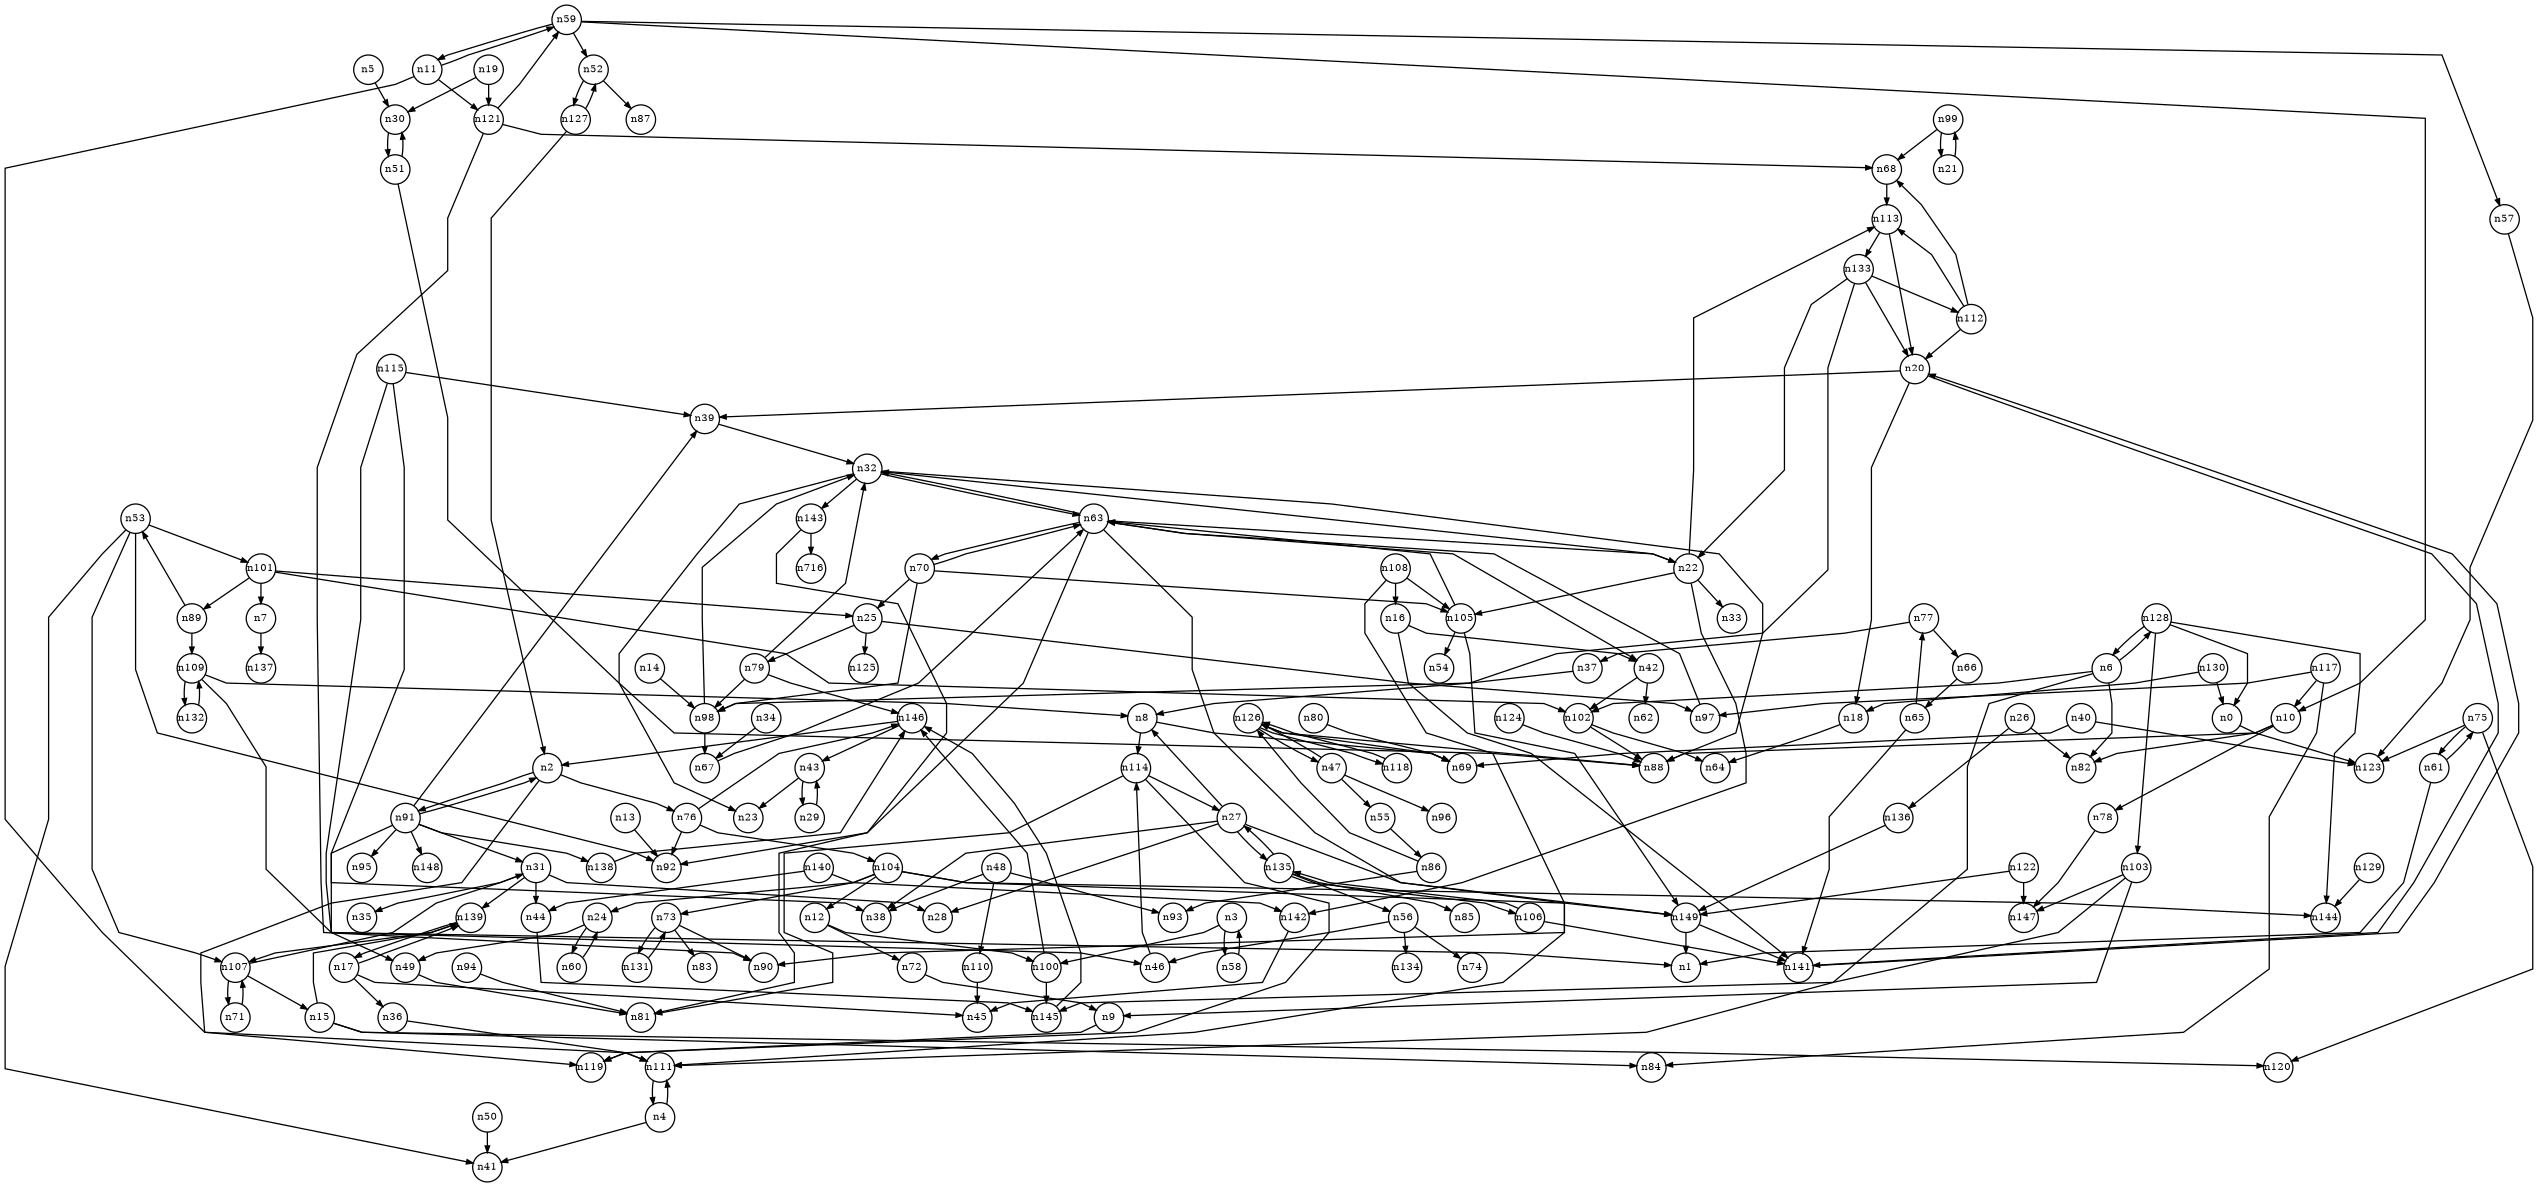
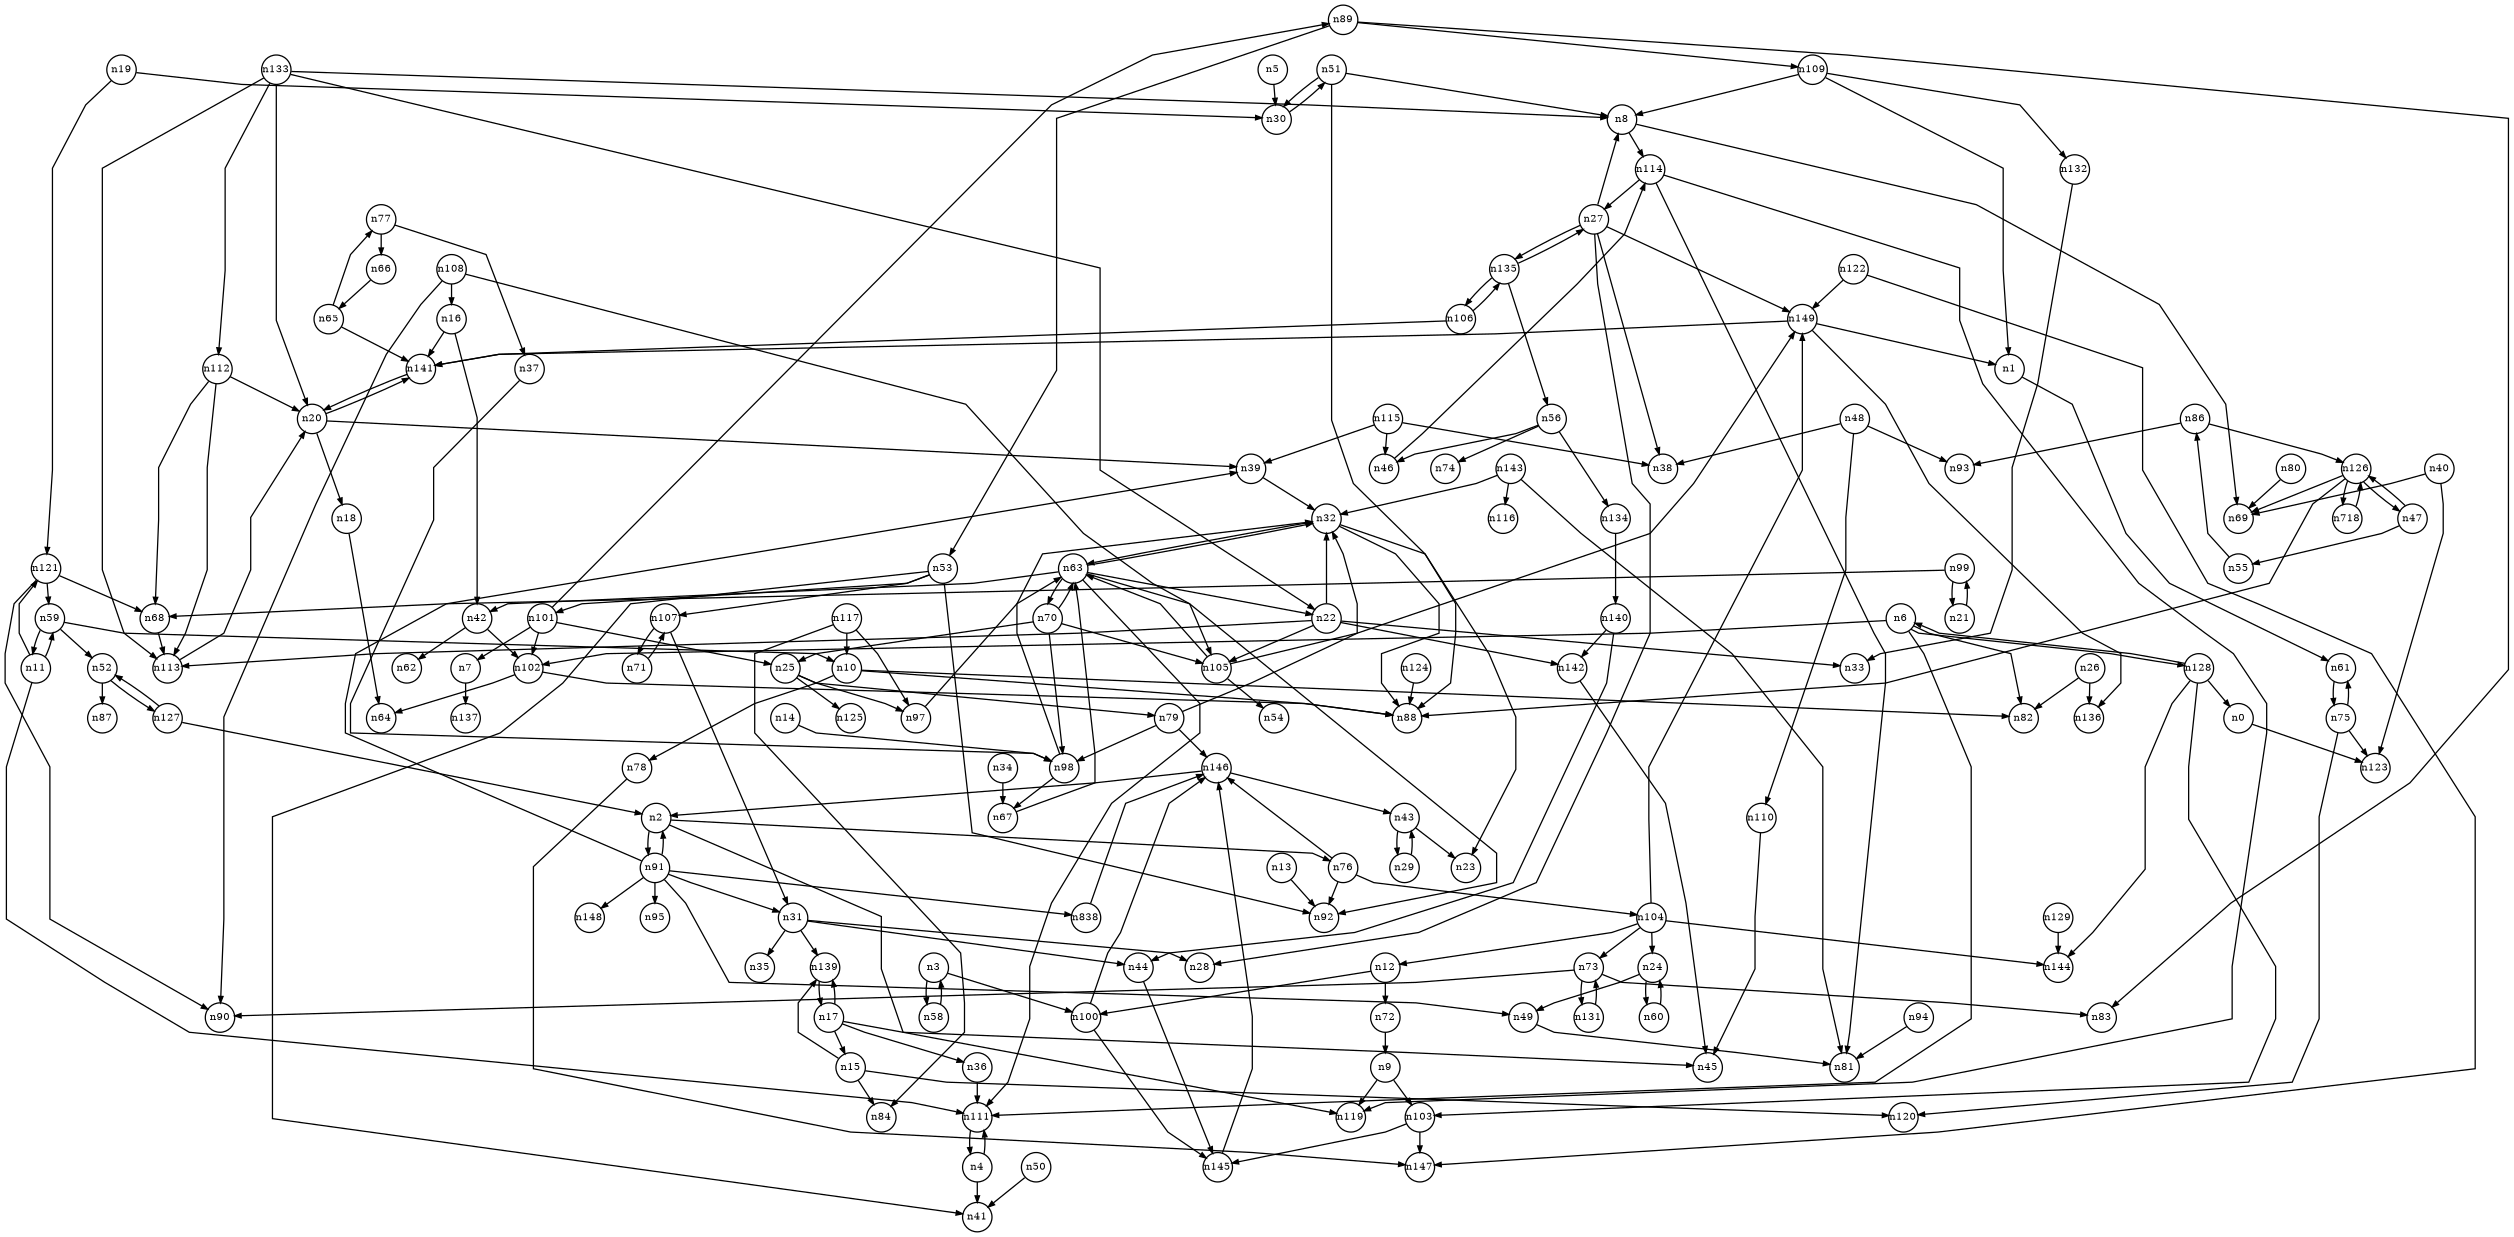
edge "n51" -> "n8": added
edge "n89" -> "n83": added
node "n57": removed
edge "n113" -> "n133": reversed
edge "n32" -> "n143": reversed
edge "n134" -> "n140": added
node "n716": label "n716" -> "n116"
node "n130": removed
edge "n132" -> "n109": now "n132" -> "n33"
node "n118": label "n118" -> "n718"
node "n96": removed
edge "n136" -> "n149": reversed
node "n138": label "n138" -> "n838"
node "n85": removed
edge "n139" -> "n107": removed
edge "n61" -> "n1": reversed
edge "n107" -> "n15": now "n17" -> "n15"
edge "n103" -> "n9": reversed
